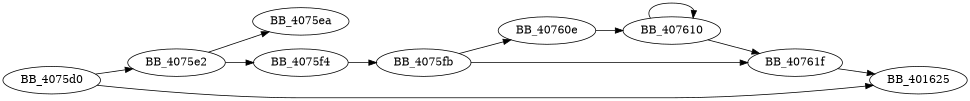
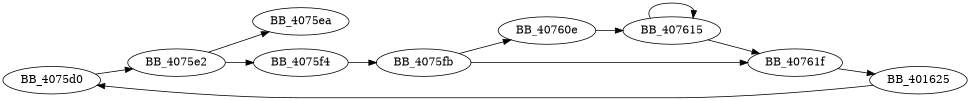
node "BB_407610": label "BB_407610" -> "BB_407615"
edge "BB_4075d0" -> "BB_401625": reversed
